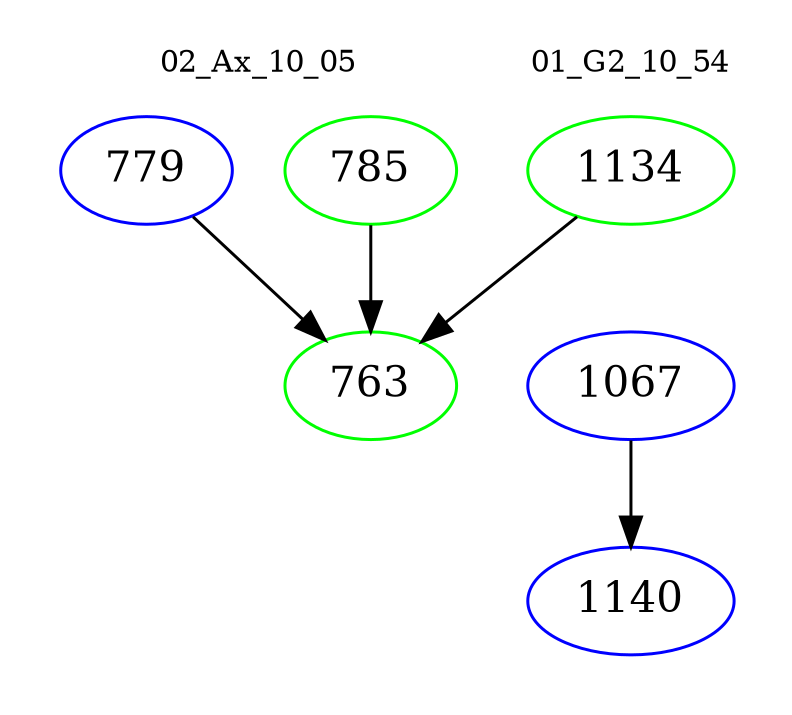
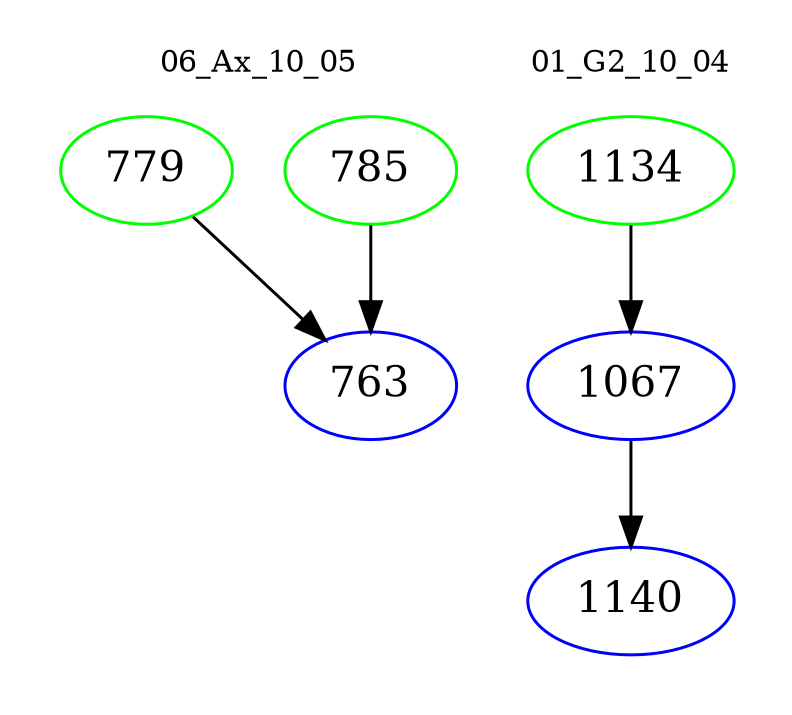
cluster "02_Ax_10_05": label "02_Ax_10_05" -> "06_Ax_10_05"
cluster "01_G2_10_54": label "01_G2_10_54" -> "01_G2_10_04"
node "779": color blue -> green
edge "1134" -> "763": now "1134" -> "1067"
node "763": color green -> blue
